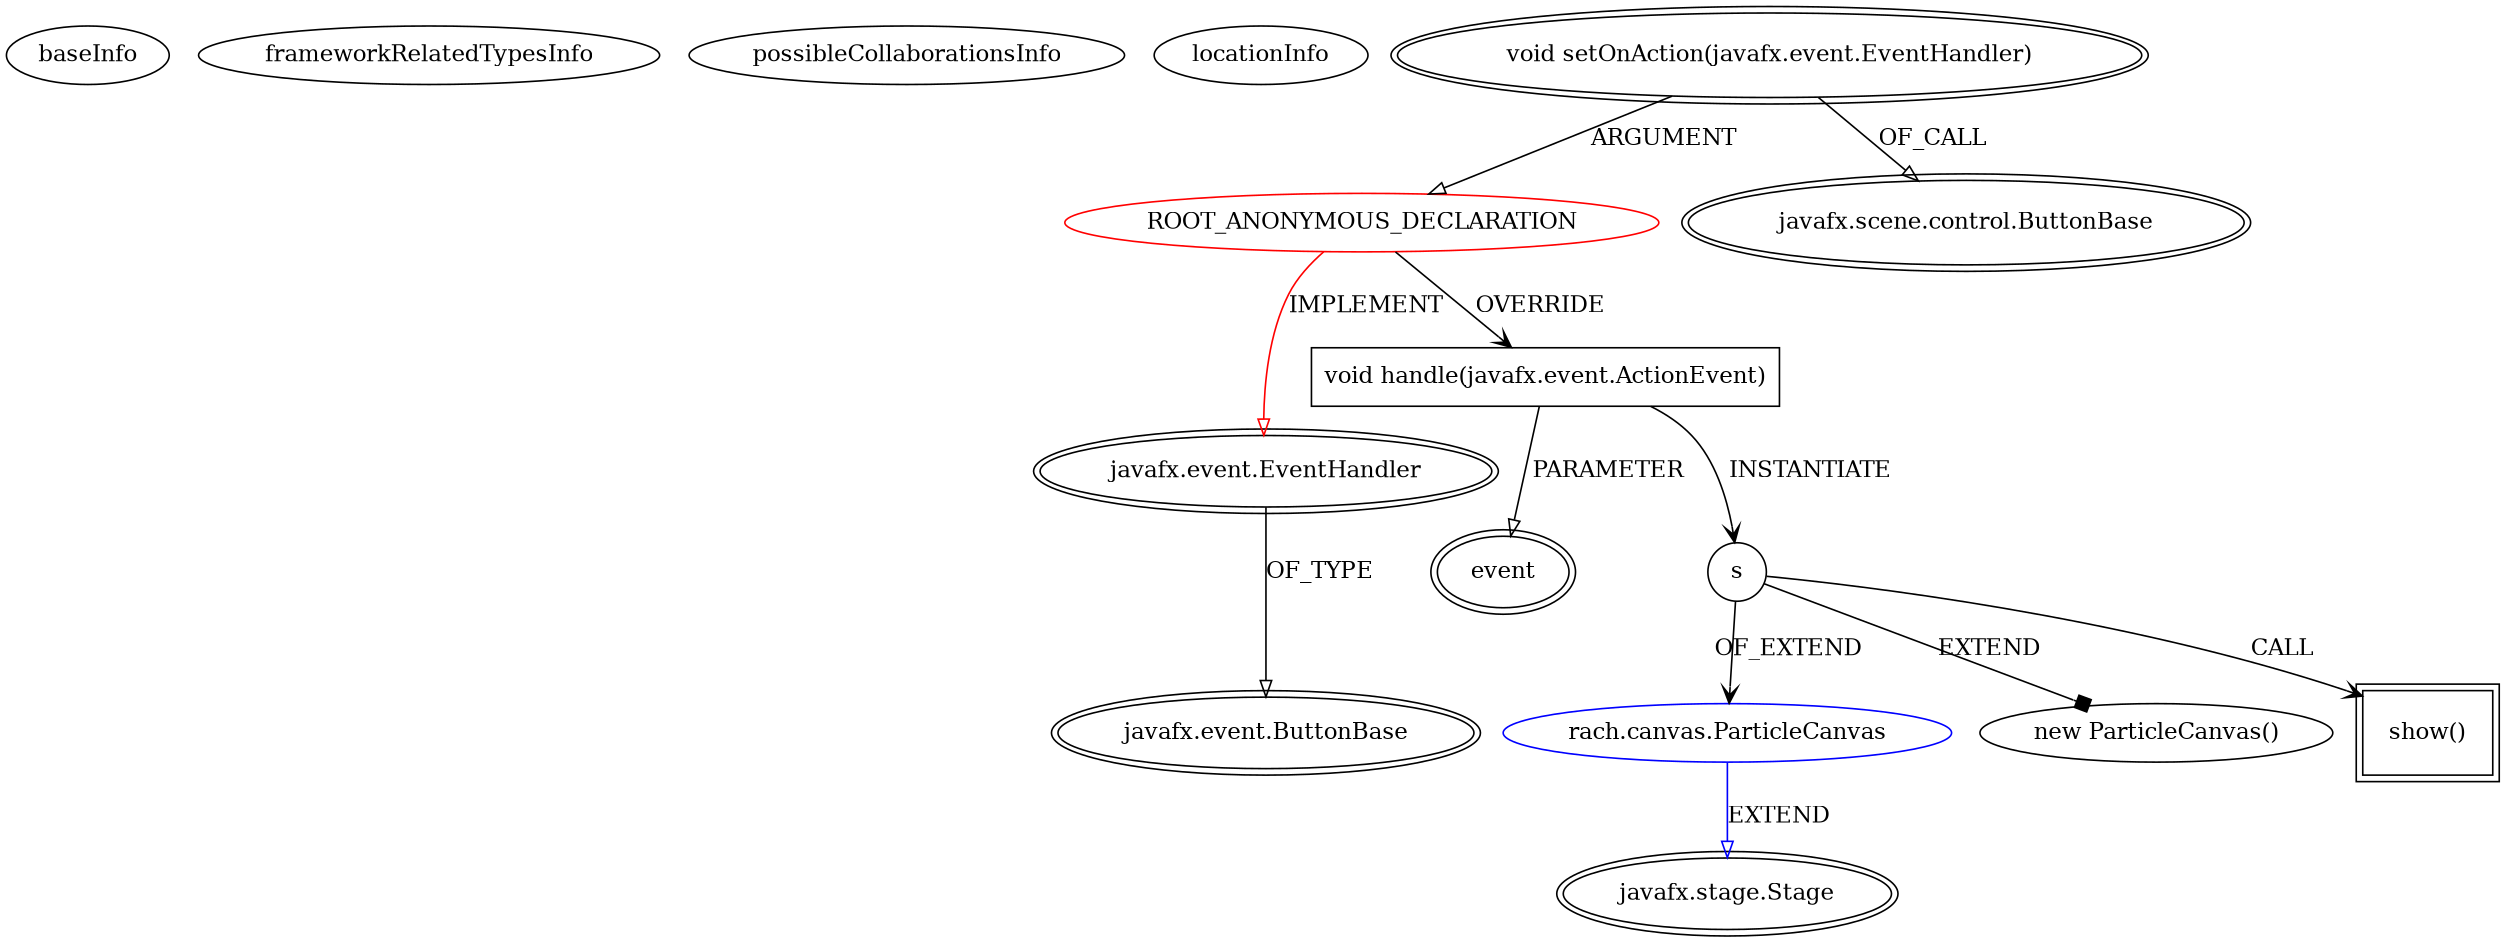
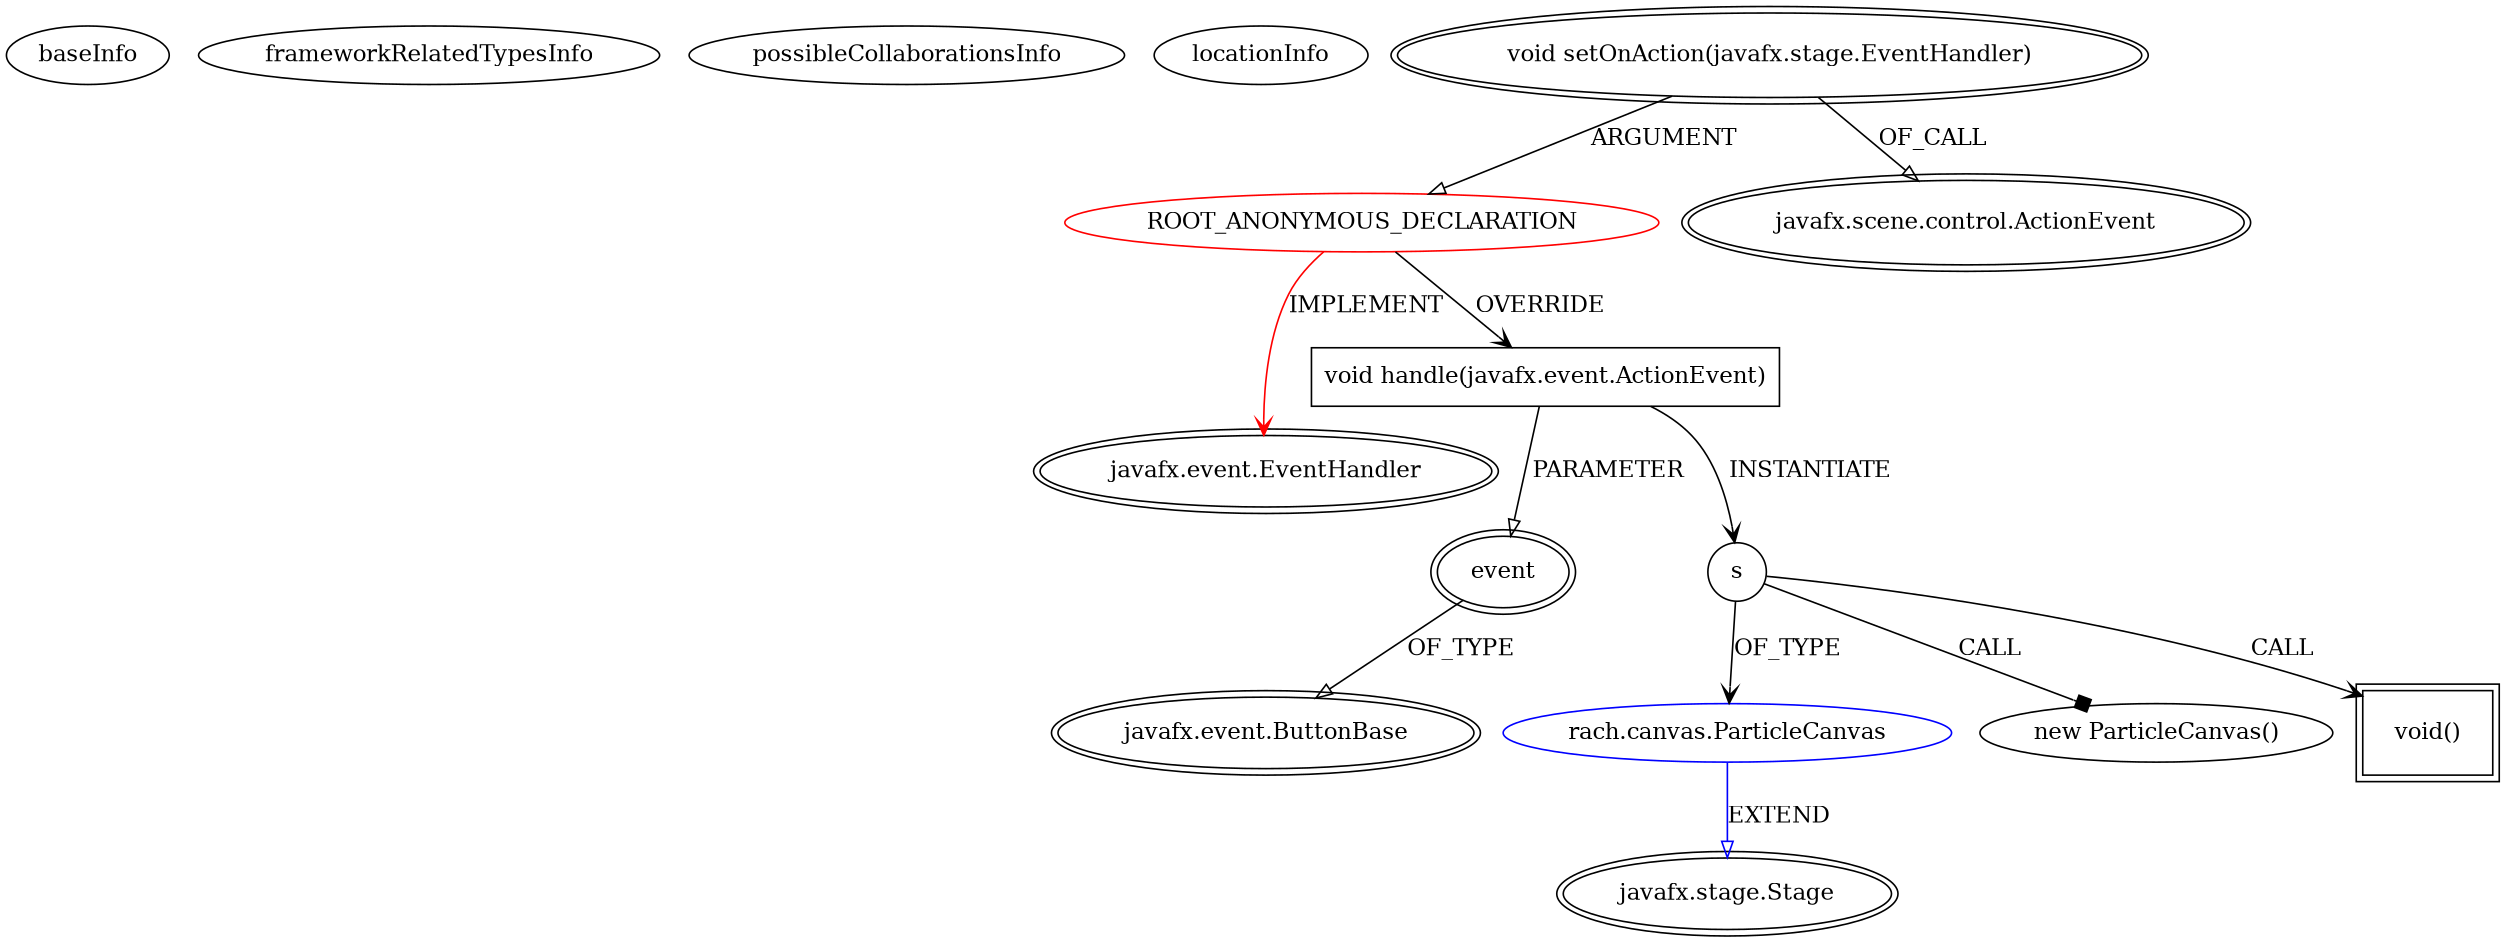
node "void setOnAction(javafx.event.EventHandler)": label "void setOnAction(javafx.event.EventHandler)" -> "void setOnAction(javafx.stage.EventHandler)"
node "javafx.scene.control.ButtonBase": label "javafx.scene.control.ButtonBase" -> "javafx.scene.control.ActionEvent"
edge "ROOT_ANONYMOUS_DECLARATION" -> "javafx.event.EventHandler": arrowhead onormal -> vee
edge "javafx.event.EventHandler" -> "javafx.event.ButtonBase": now "event" -> "javafx.event.ButtonBase"
edge "s" -> "rach.canvas.ParticleCanvas": label "OF_EXTEND" -> "OF_TYPE"
edge "s" -> "new ParticleCanvas()": label "EXTEND" -> "CALL"
node "show()": label "show()" -> "void()"
